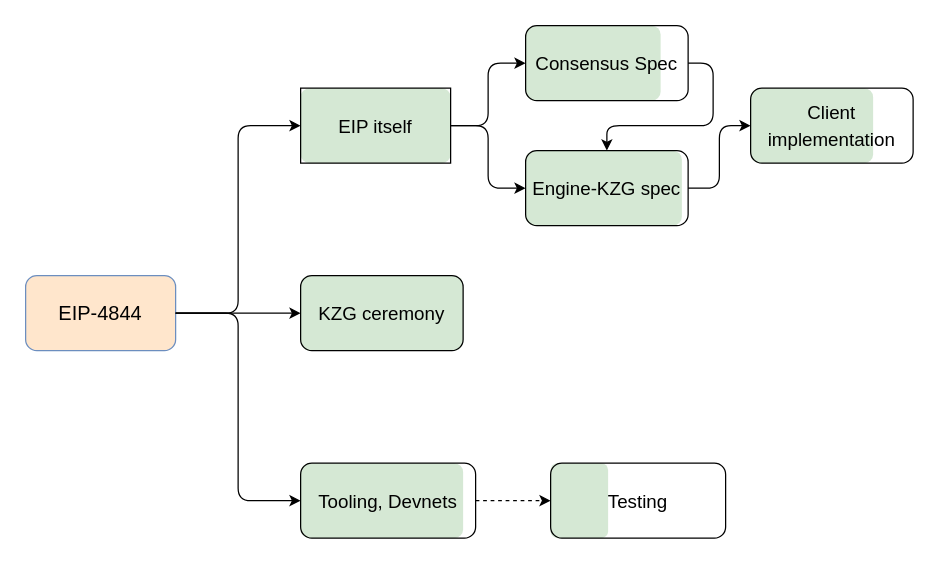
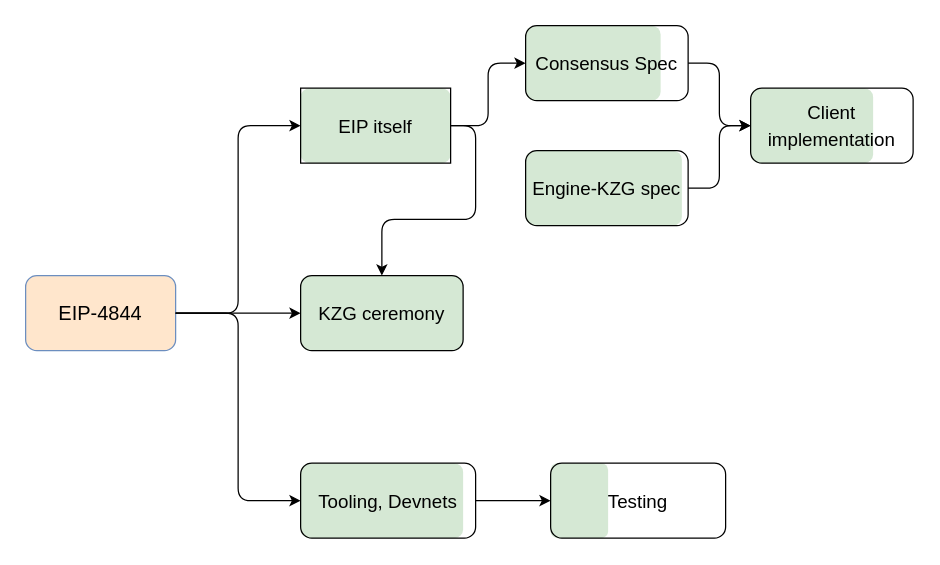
edge "Consensus Spec" -> "Engine-KZG spec": now "Consensus Spec" -> "Client implementation"
edge "EIP itself" -> "Engine-KZG spec": now "EIP itself" -> "KZG ceremony"
edge "Tooling, Devnets" -> "Testing": style dashed -> solid
